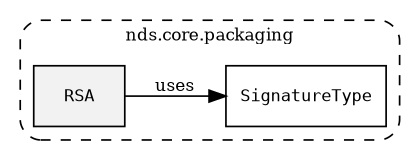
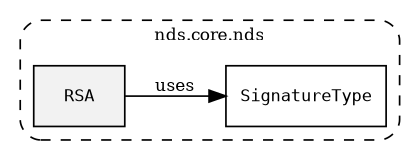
cluster "nds.core.packaging": label "nds.core.packaging" -> "nds.core.nds"
